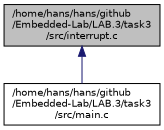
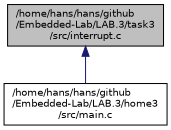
node "/home/hans/hans/github /Embedded-Lab/LAB.3/task3 /src/main.c": label "/home/hans/hans/github /Embedded-Lab/LAB.3/task3 /src/main.c" -> "/home/hans/hans/github /Embedded-Lab/LAB.3/home3 /src/main.c"
